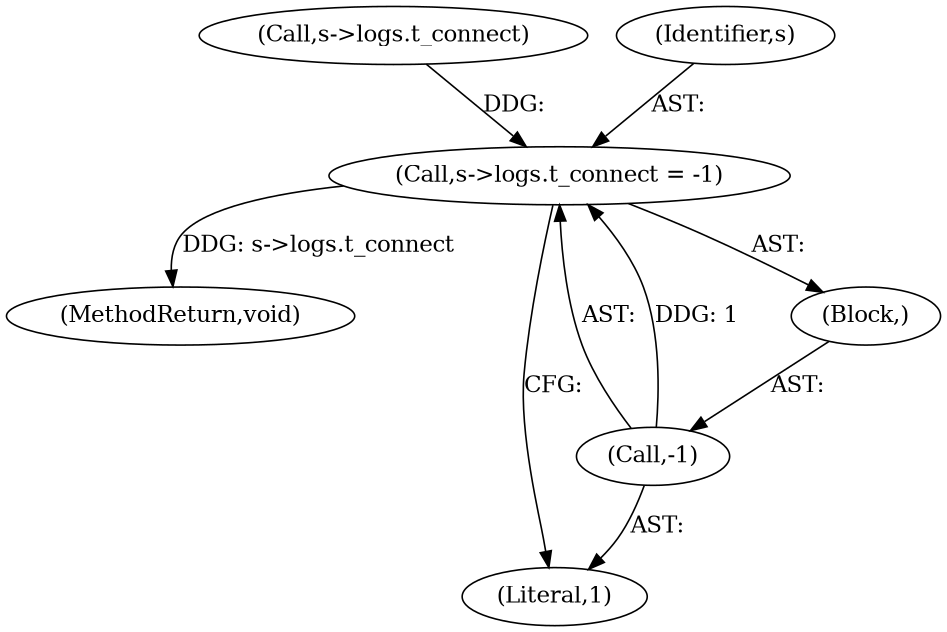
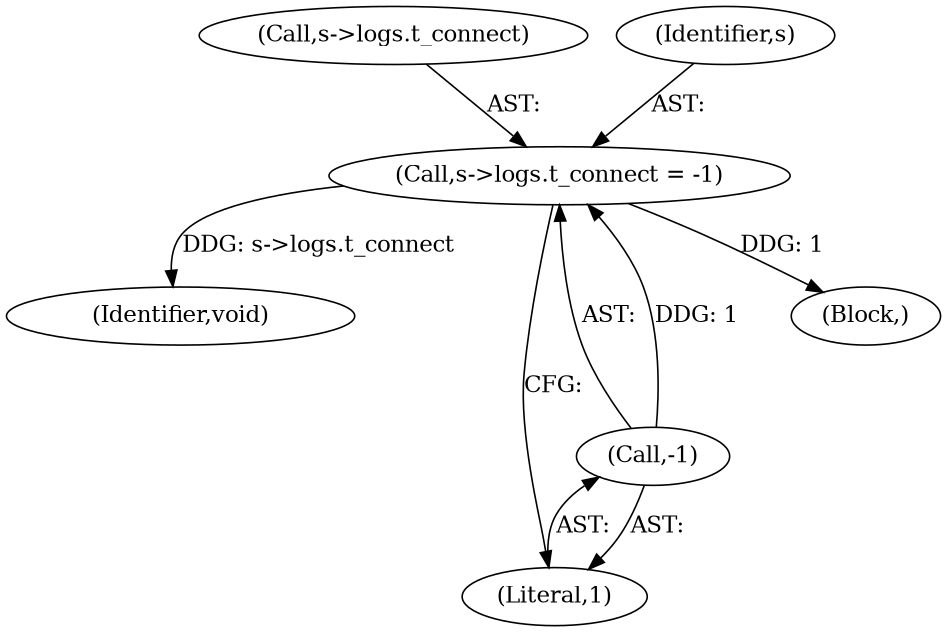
edge "(Call,s->logs.t_connect)" -> "(Call,s->logs.t_connect = -1)": label "DDG: " -> "AST: "
edge "(Call,s->logs.t_connect = -1)" -> "(Block,)": label "AST: " -> "DDG: 1"
node "(MethodReturn,void)": label "(MethodReturn,void)" -> "(Identifier,void)"
edge "(Block,)" -> "(Call,-1)": now "(Literal,1)" -> "(Call,-1)"
